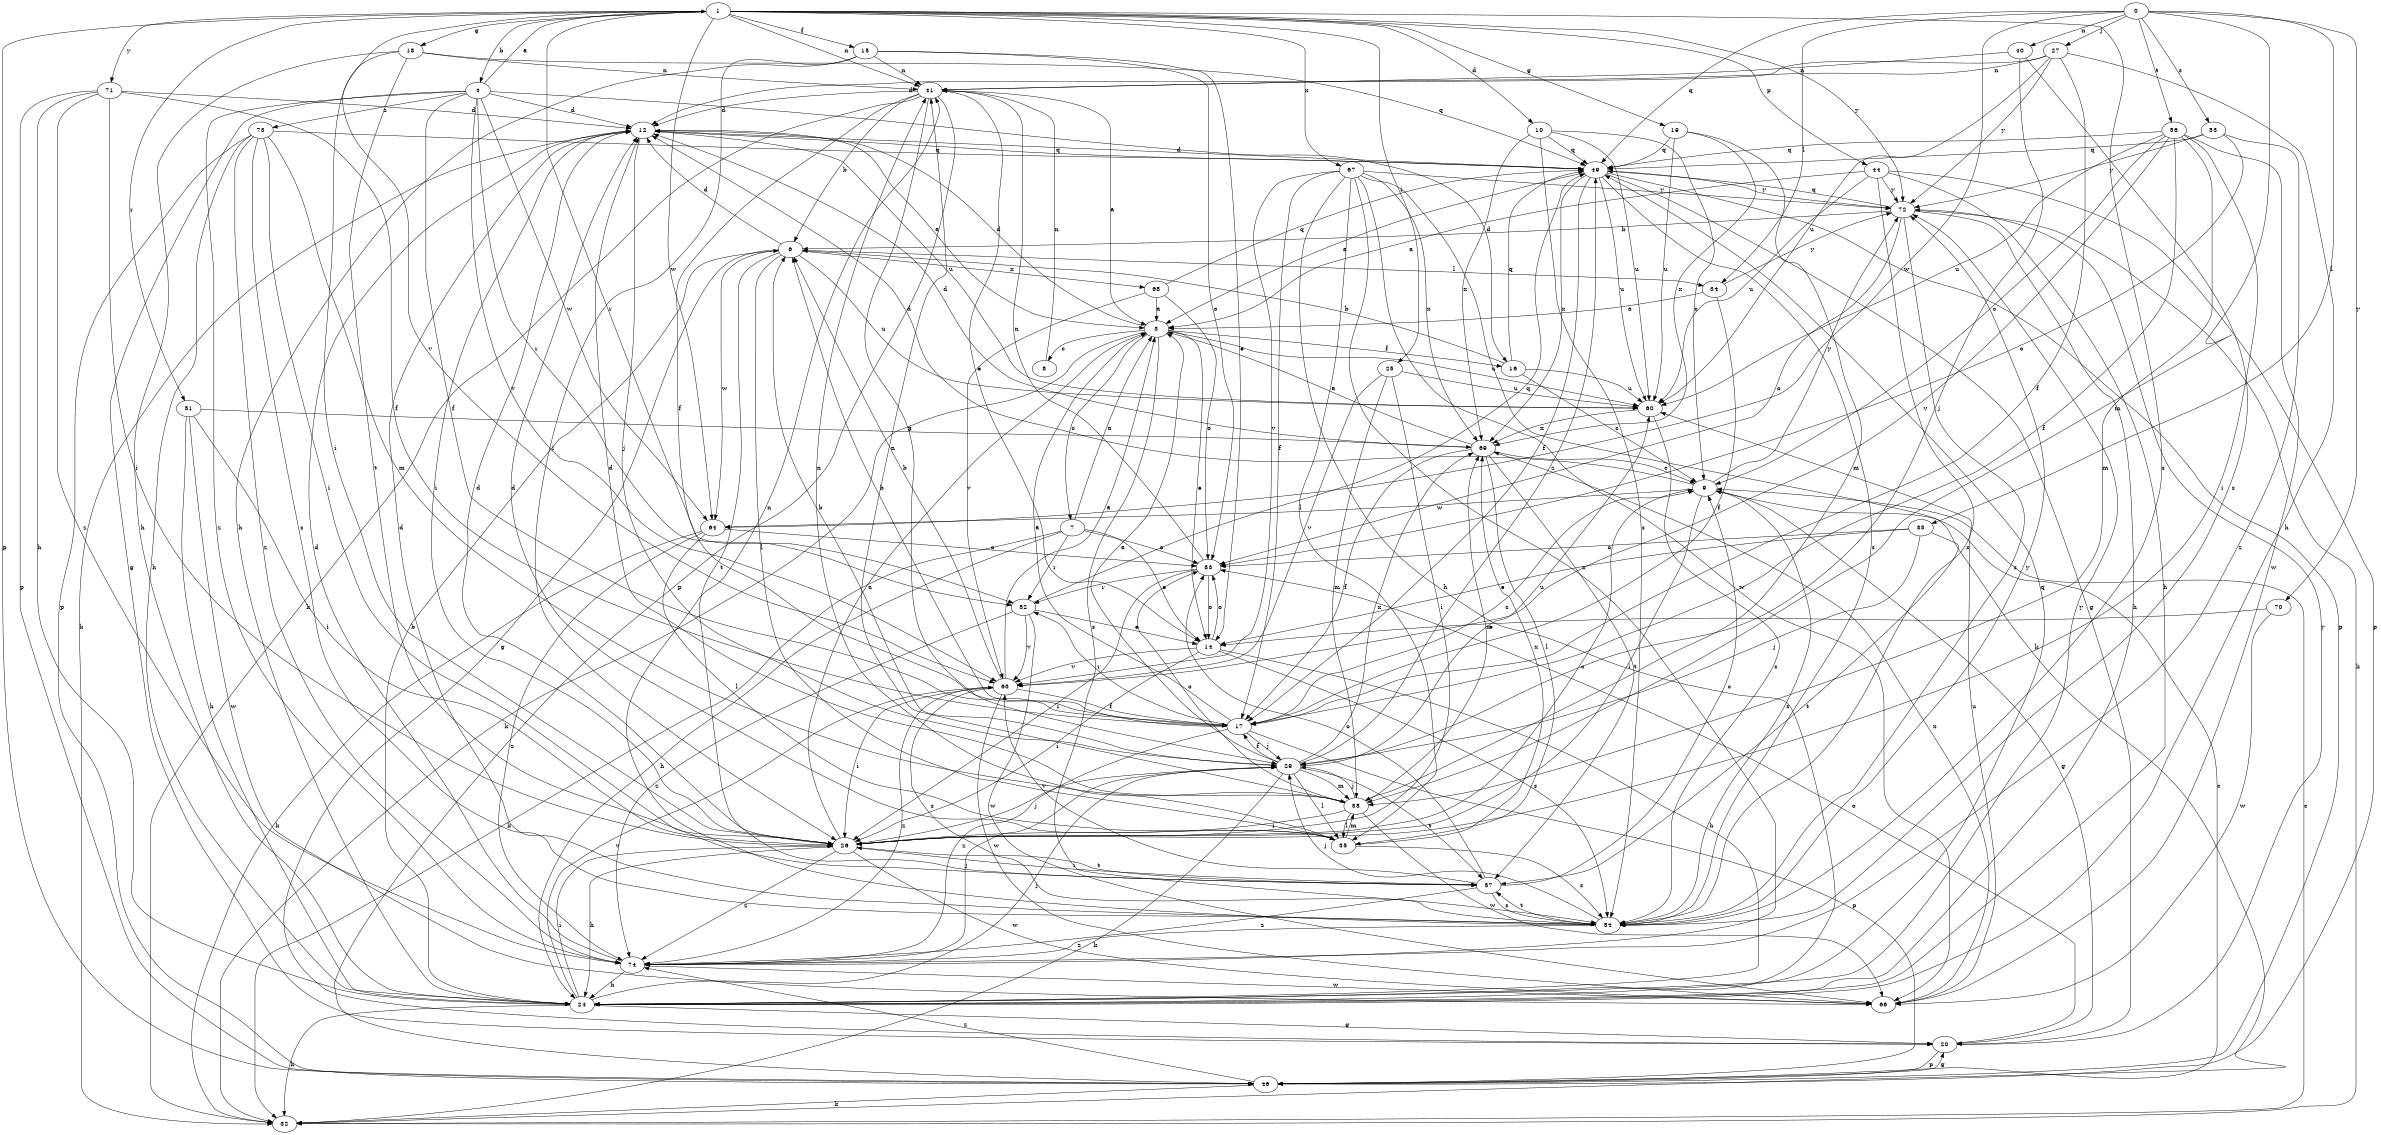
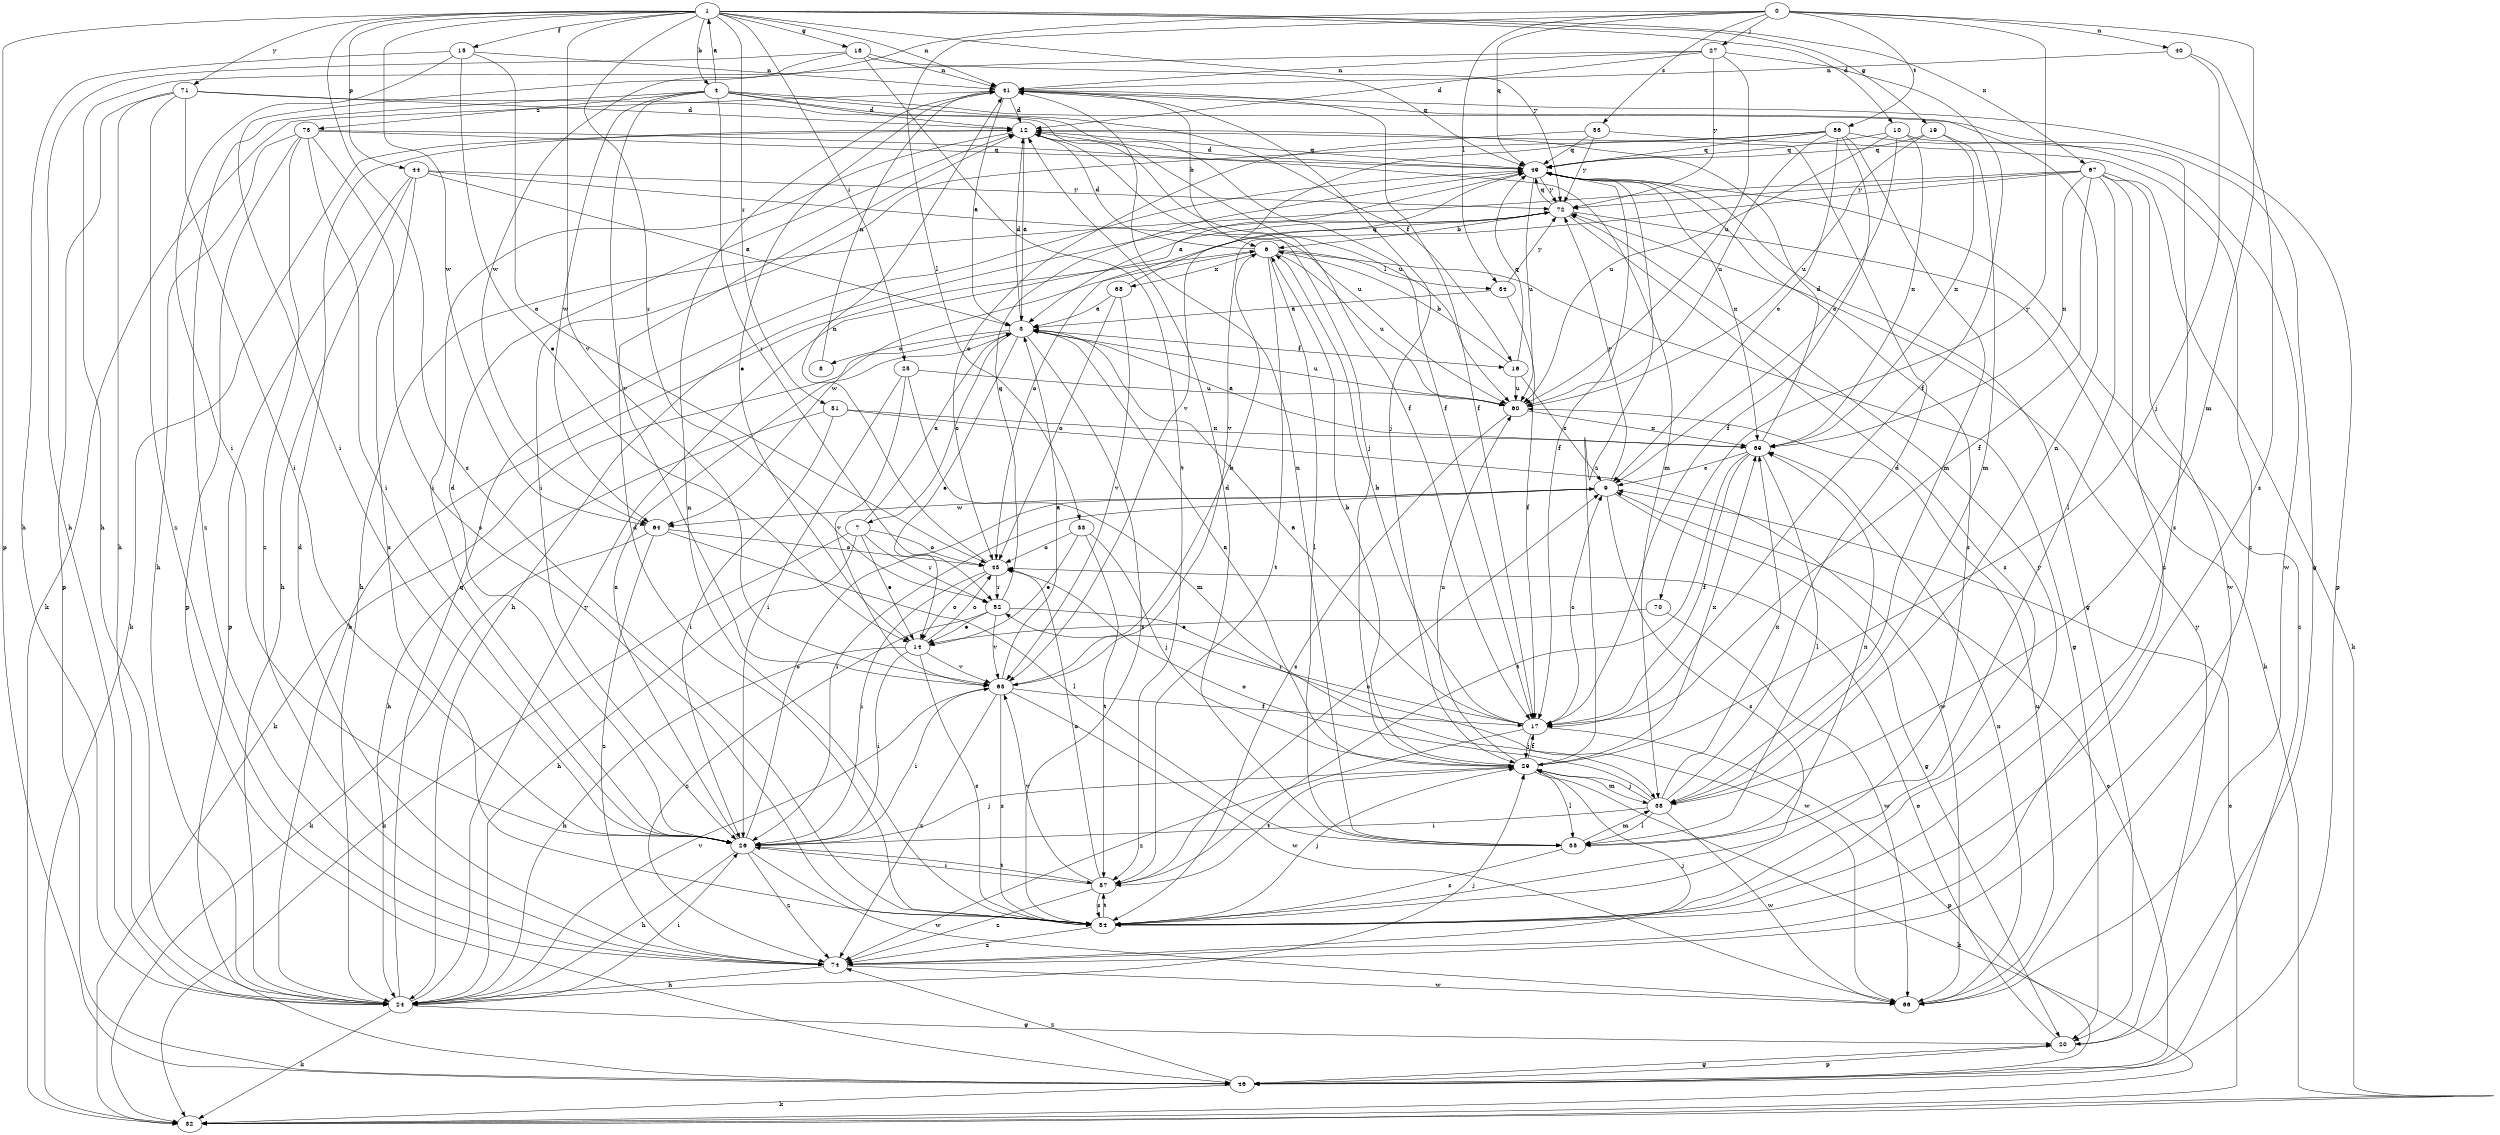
edge "4" -> "16": label "d" -> "f"
edge "9" -> "12": removed, label "d"
edge "49" -> "54": reversed
node "83": label "83" -> "43"
edge "49" -> "46": label "p" -> "z"
